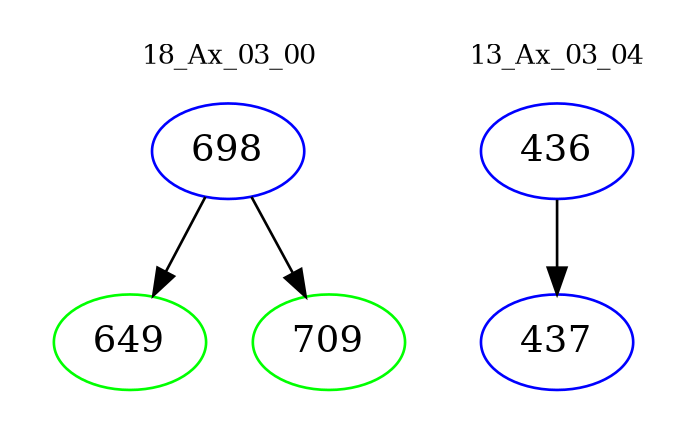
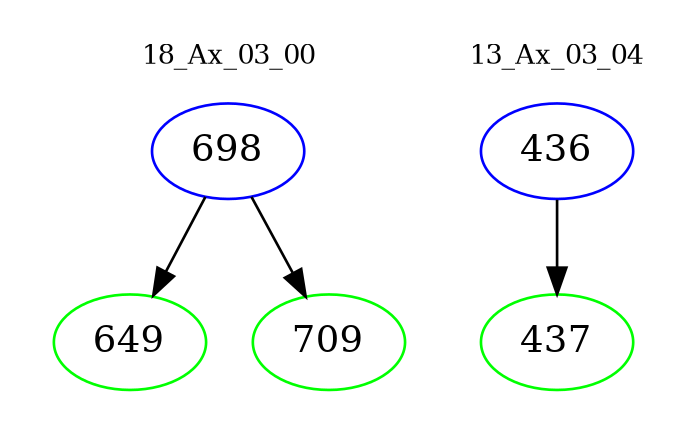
node "437": color blue -> green
